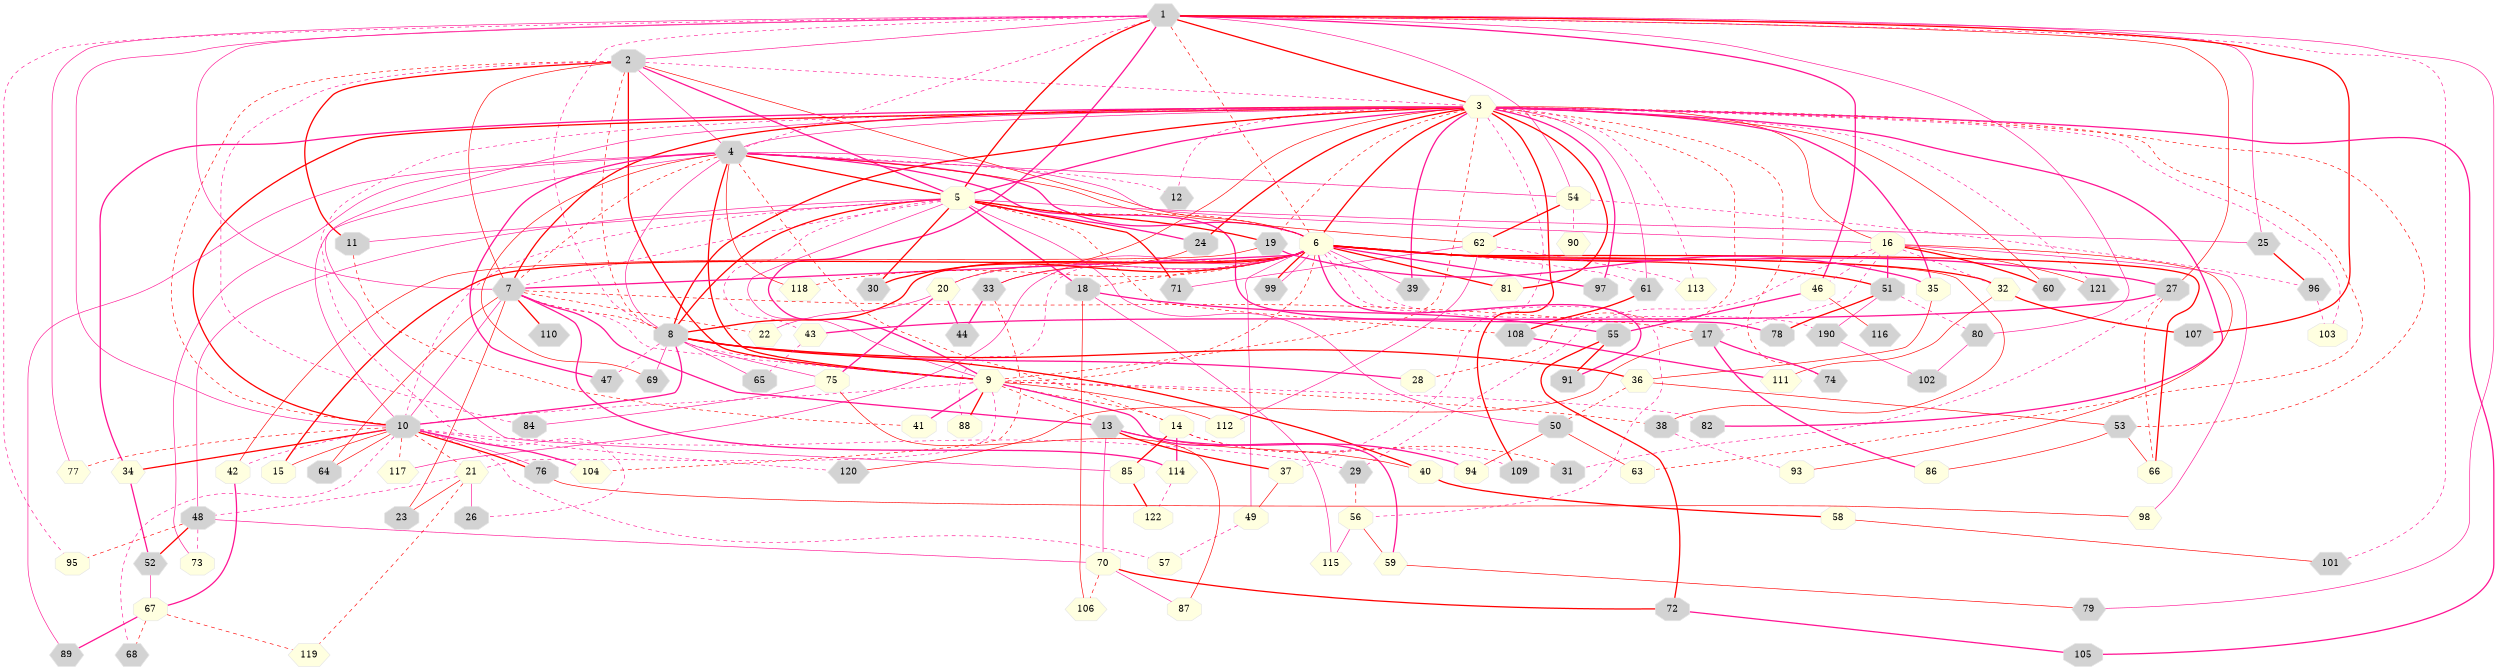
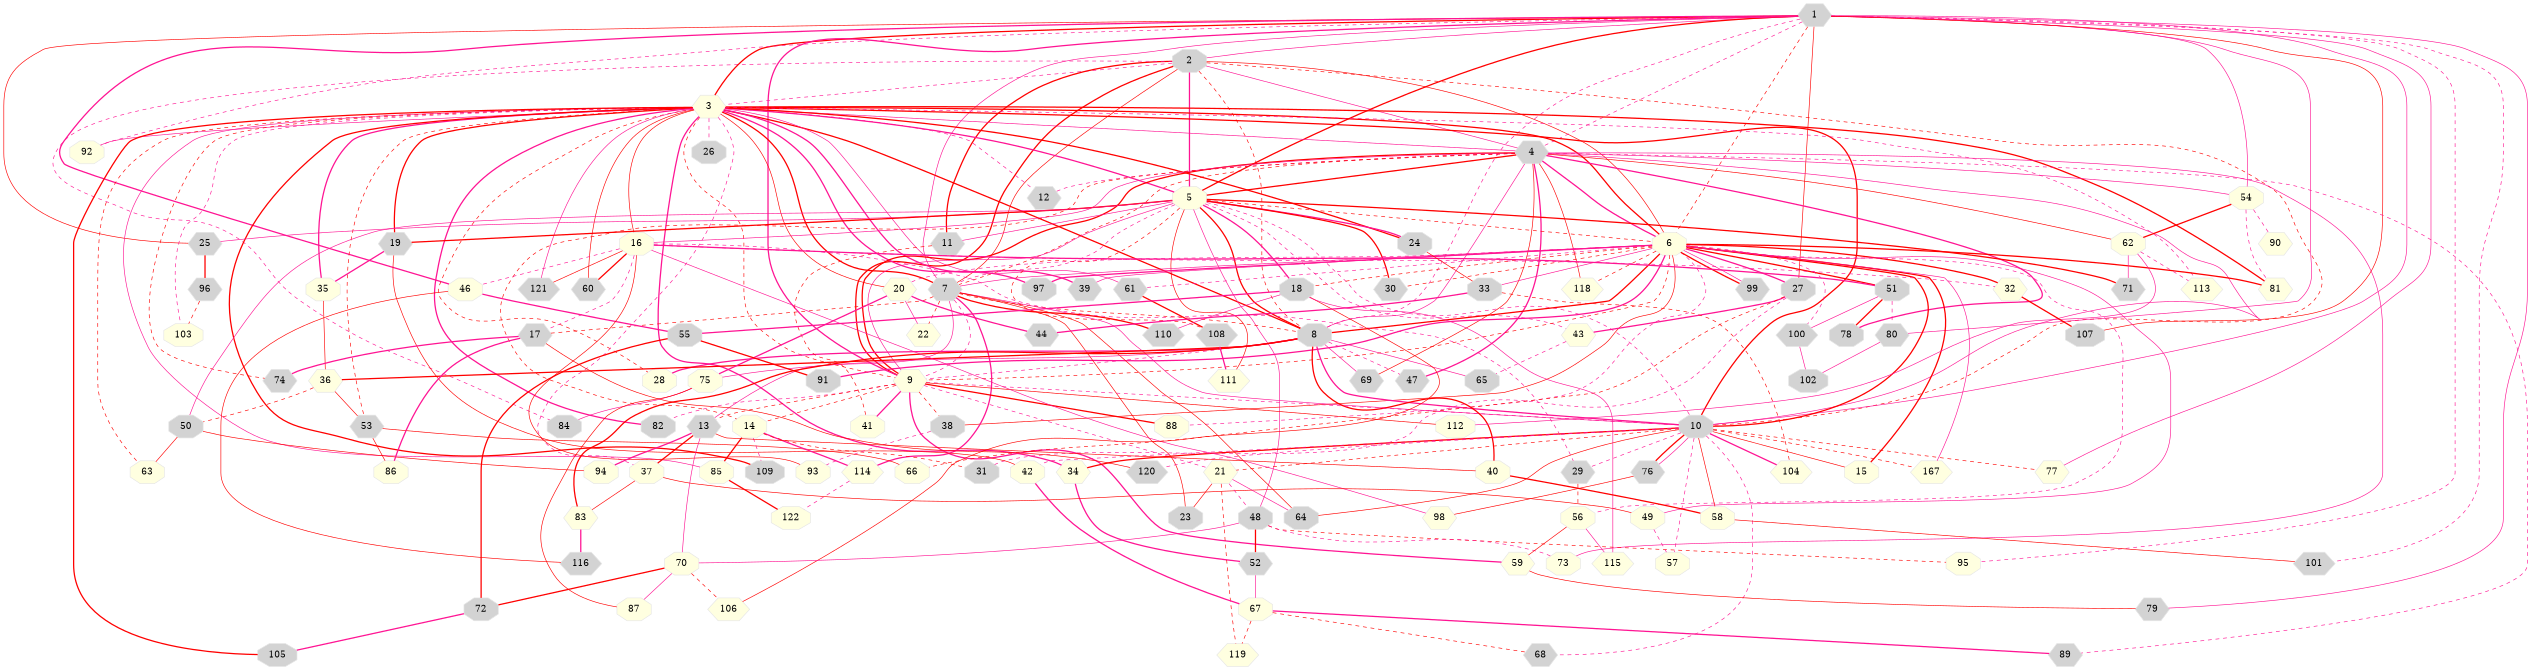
edge "1" -- "25": color deeppink -> red
edge "1" -- "107": style bold -> solid
edge "3" -- "121": style dashed -> solid
edge "3" -- "105": color deeppink -> red
node "92": added
edge "3" -- "19": style dashed -> bold
edge "54" -- "96": now "54" -- "81"
node "11": shape octagon -> hexagon
edge "4" -- "89": style solid -> dashed
edge "6" -- "66": now "6" -- "10"
edge "6" -- "30": style bold -> dashed
edge "6" -- "7": style bold -> solid
node "33": shape hexagon -> octagon
edge "18" -- "110": added
edge "96" -- "103": color deeppink -> red
node "190": label "190" -> "100"
edge "32" -- "111": now "5" -- "111"
edge "7" -- "13": style bold -> solid
node "117": label "117" -> "167"
node "76": shape octagon -> hexagon
edge "10" -- "58": added
edge "21" -- "26": now "21" -- "64"
node "83": added
